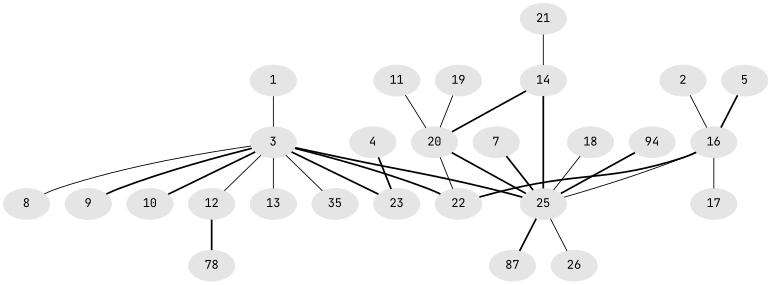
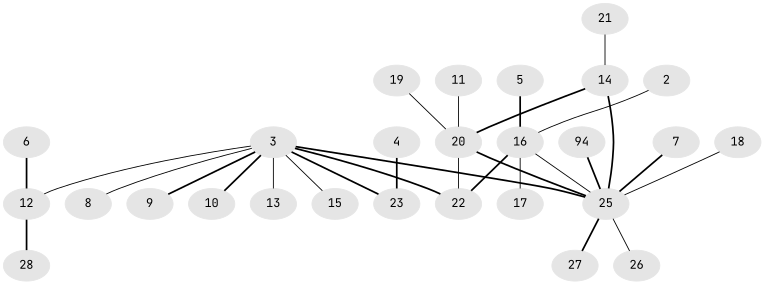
node "1": removed
node "6": added
node "35": label "35" -> "15"
node "78": label "78" -> "28"
node "87": label "87" -> "27"
